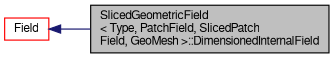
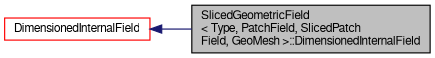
node "Field": label "Field" -> "DimensionedInternalField"
